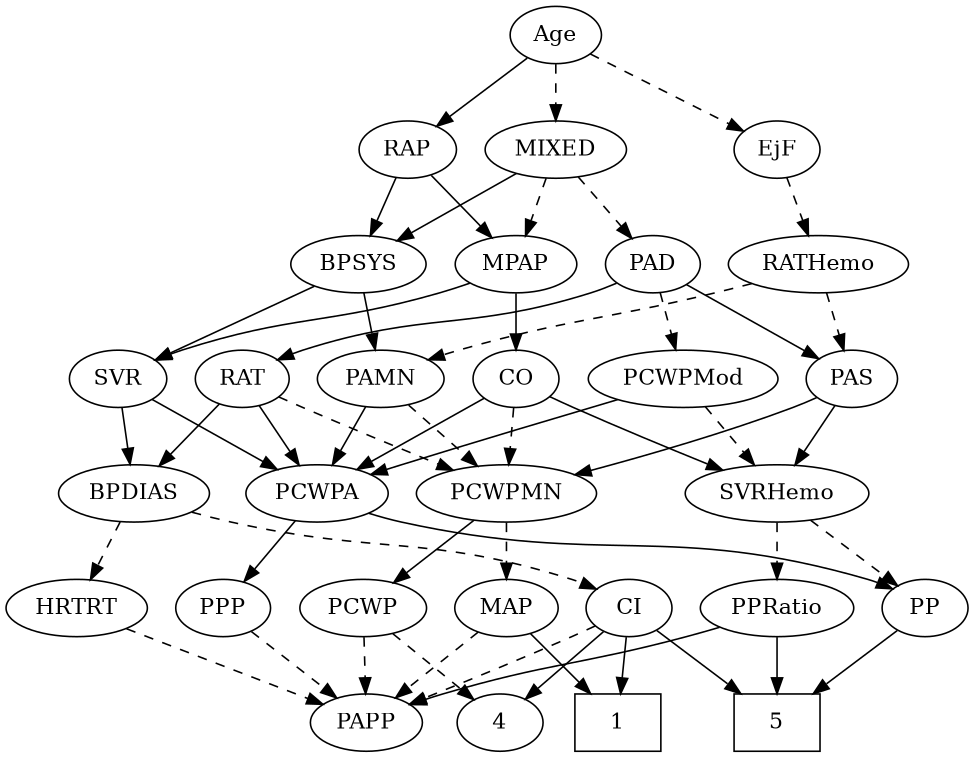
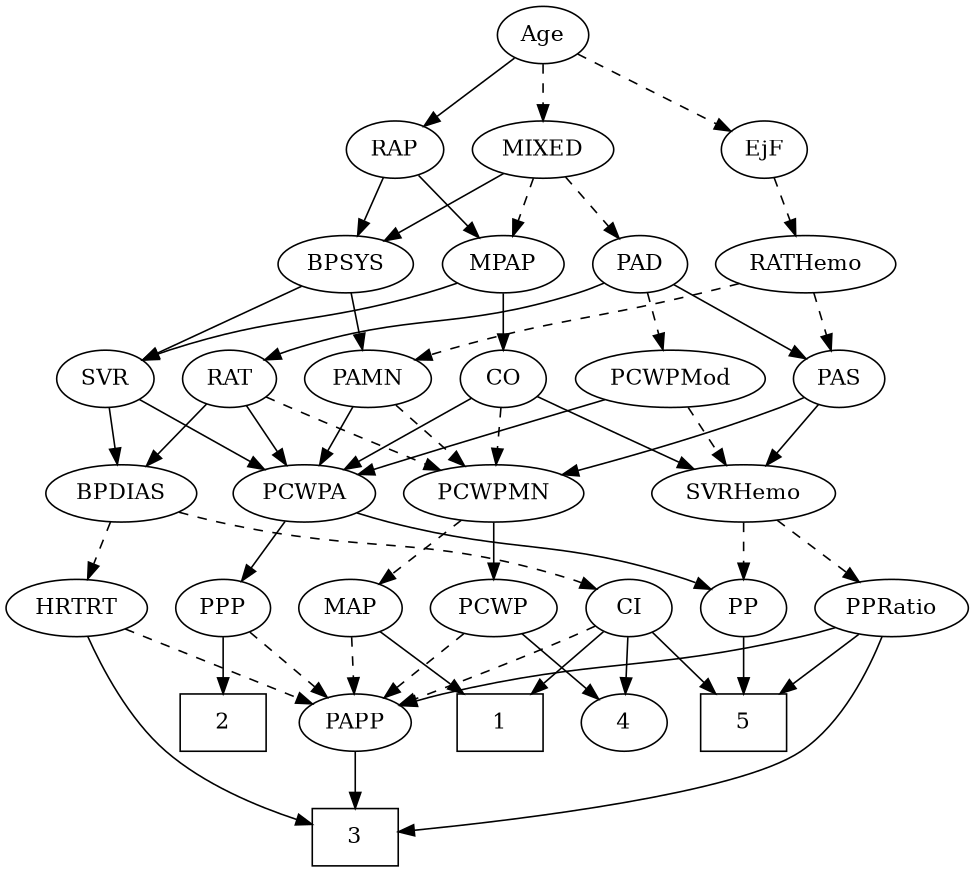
edge "PCWP" -> "4": style dashed -> solid
node "2": added
node "3": added
